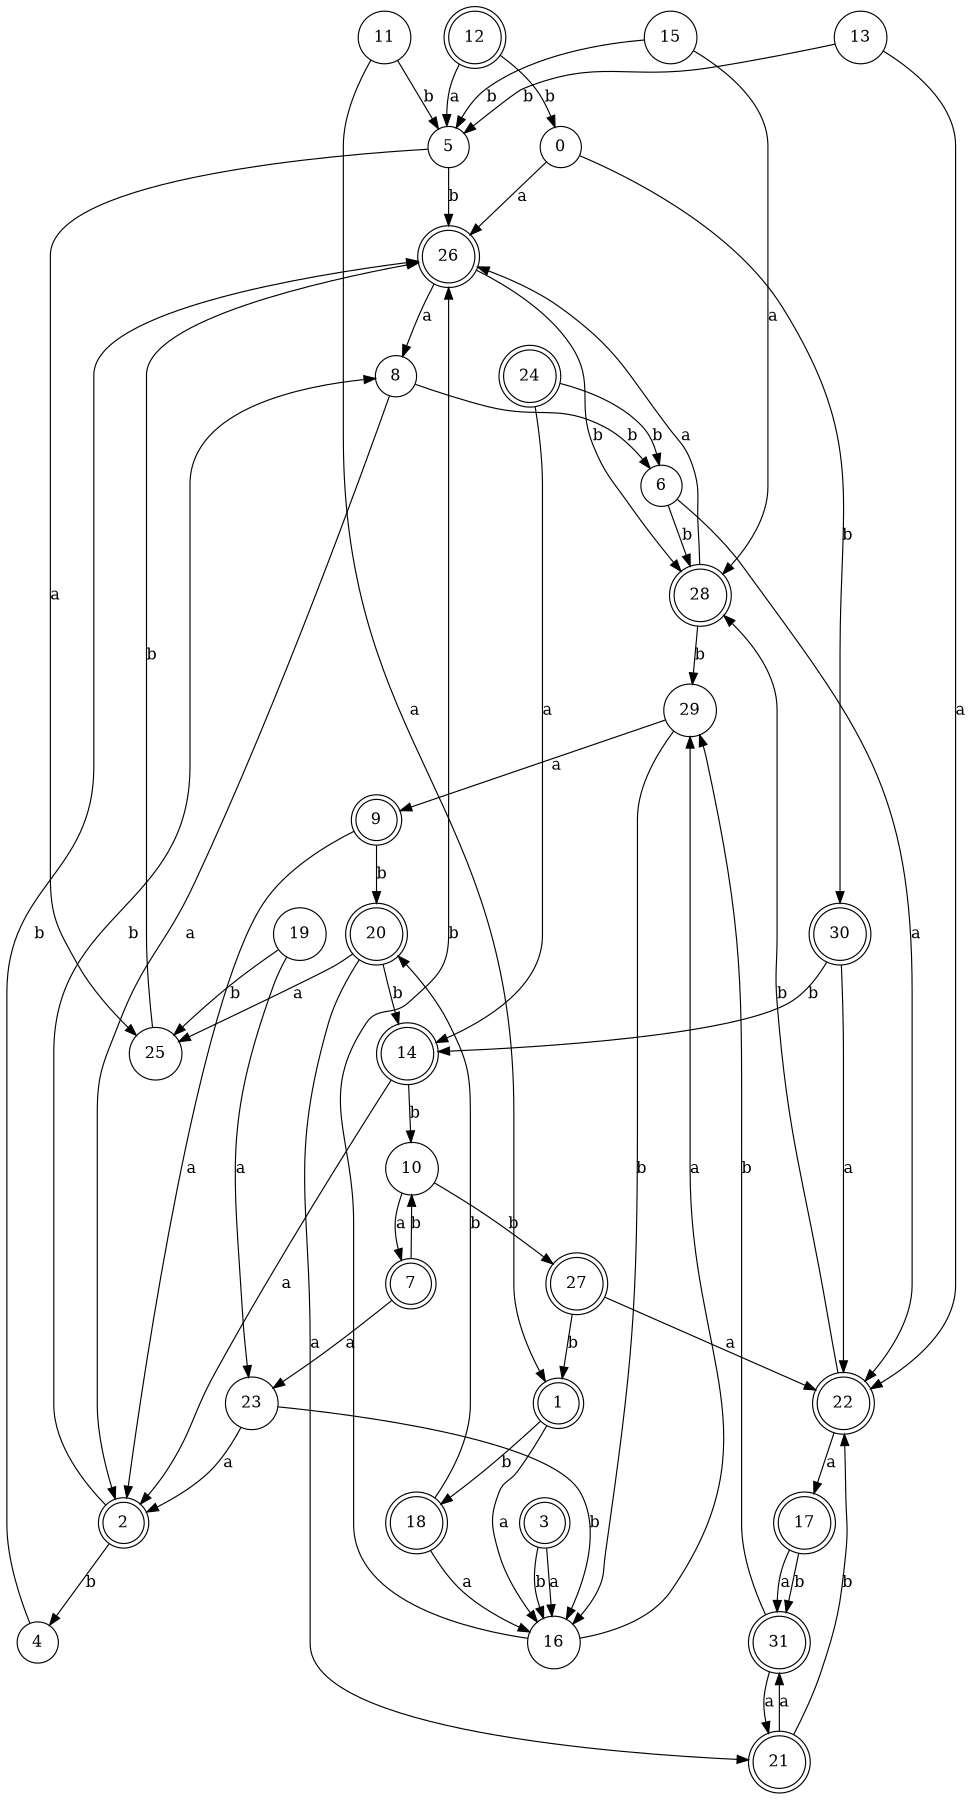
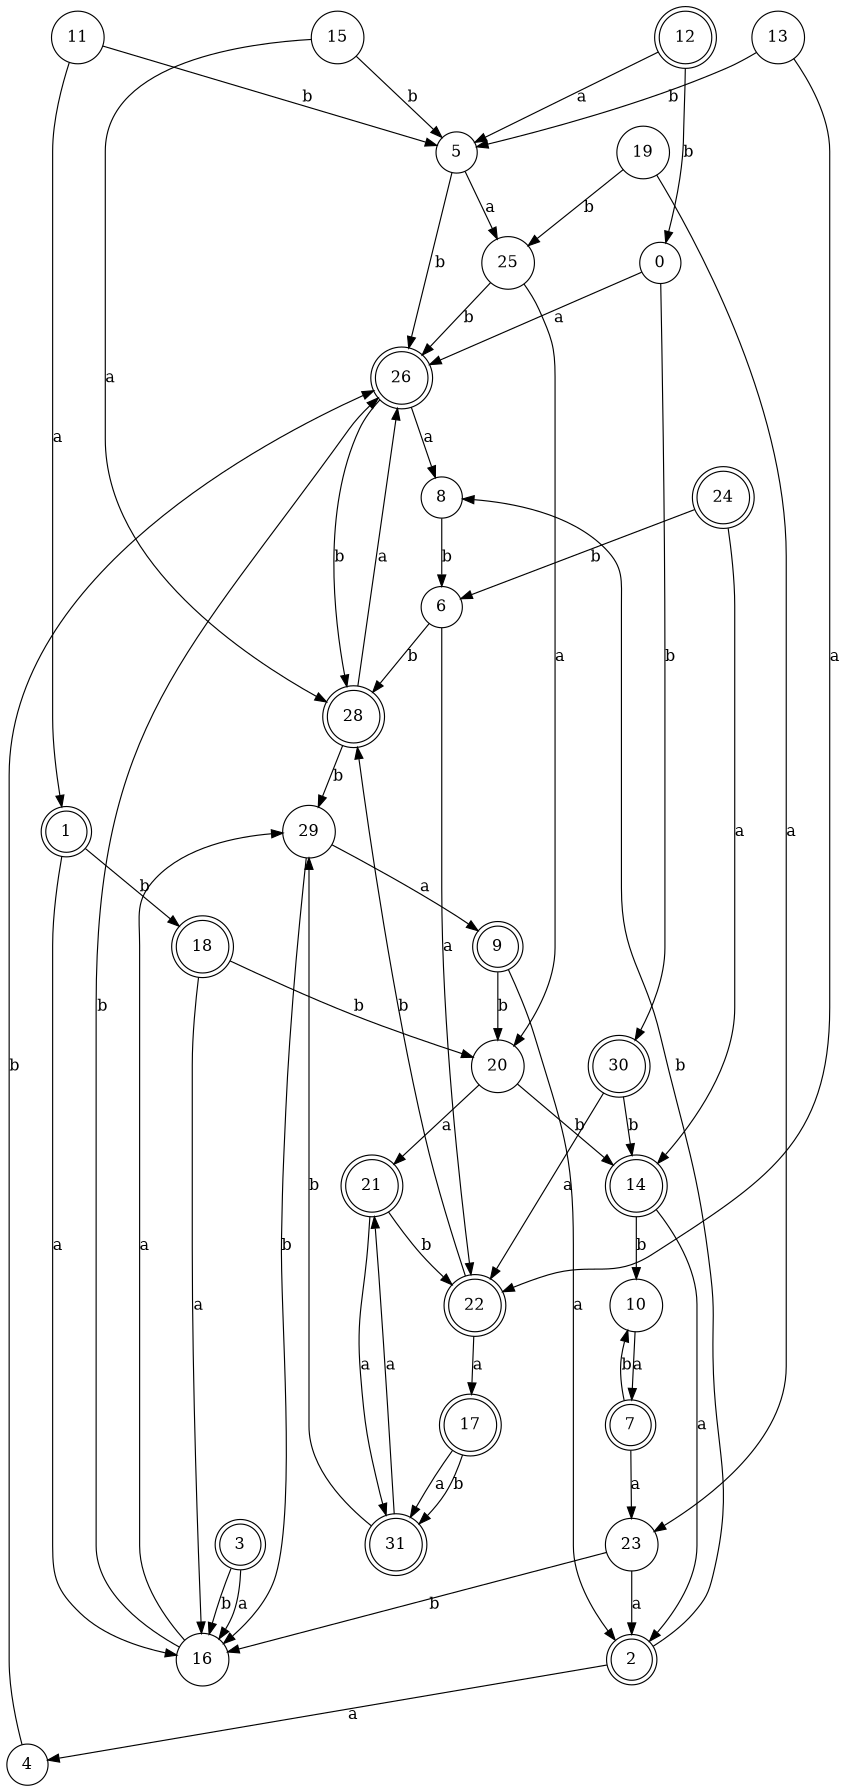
edge "8" -> "2": removed, label "a"
node "20": shape doublecircle -> circle
edge "20" -> "25": reversed
node "27": removed
edge "2" -> "4": label "b" -> "a"
